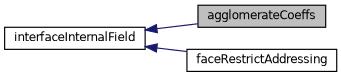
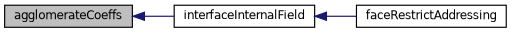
edge "agglomerateCoeffs" -> "interfaceInternalField": reversed
